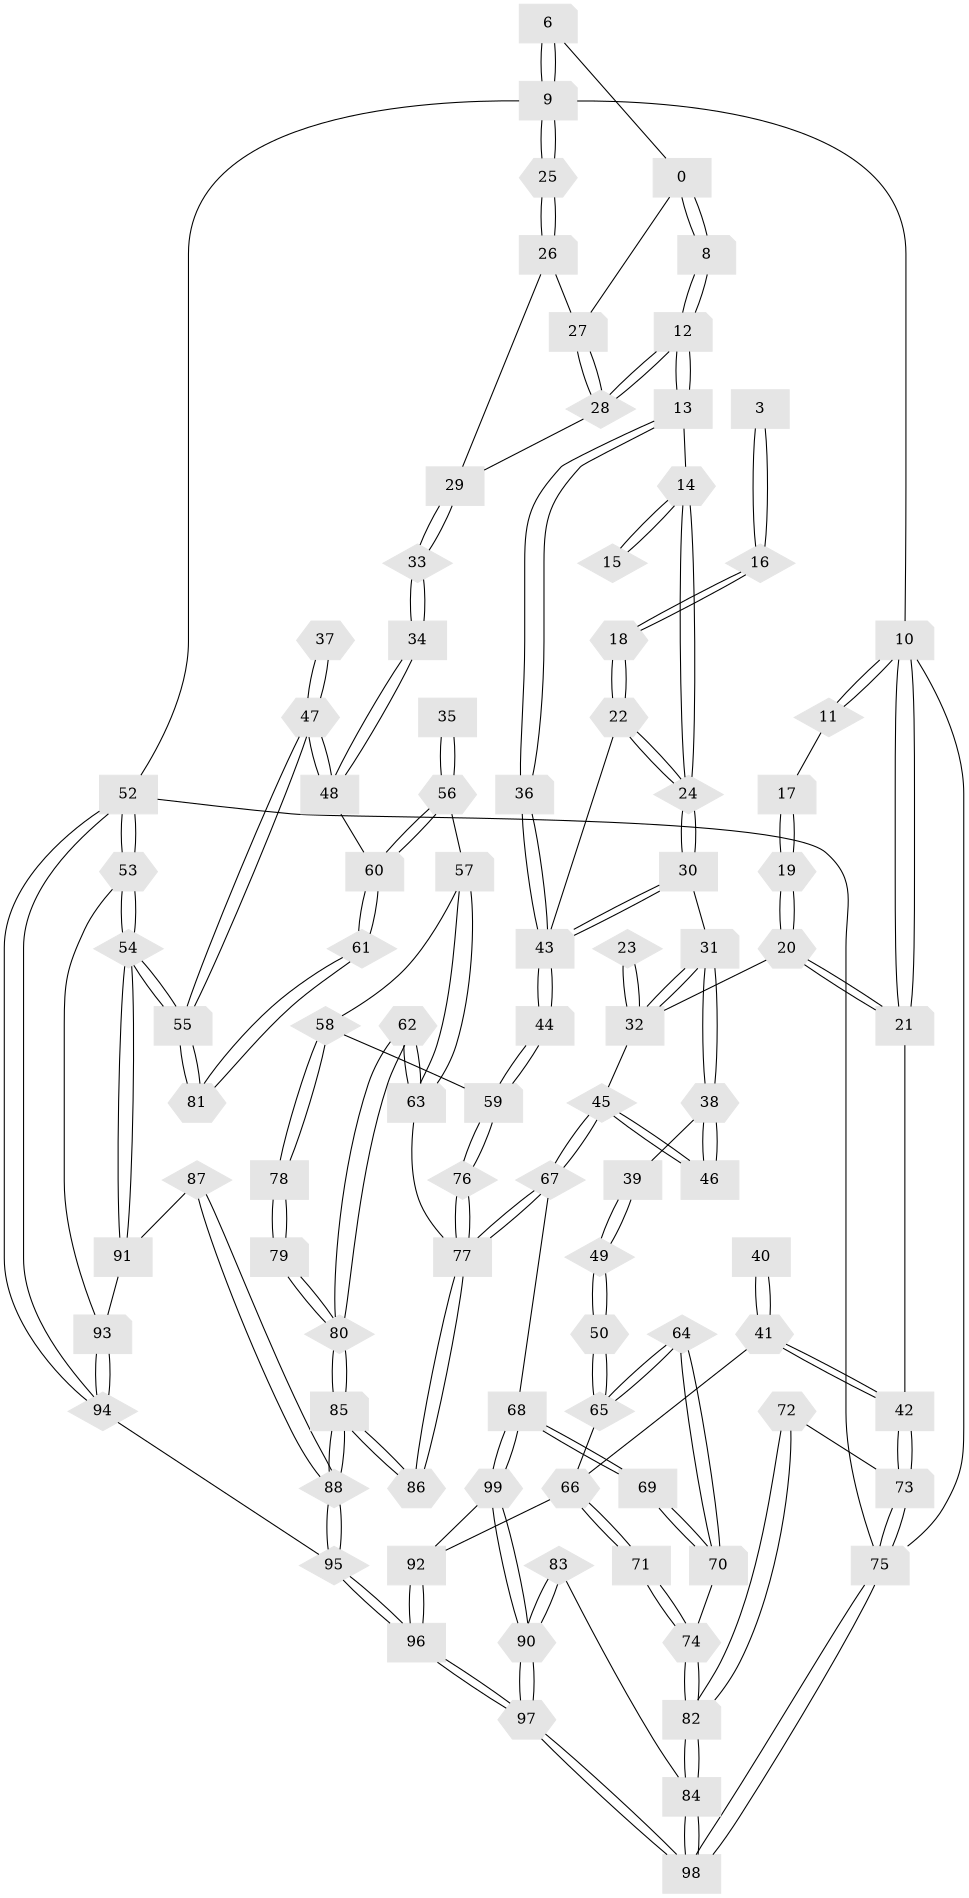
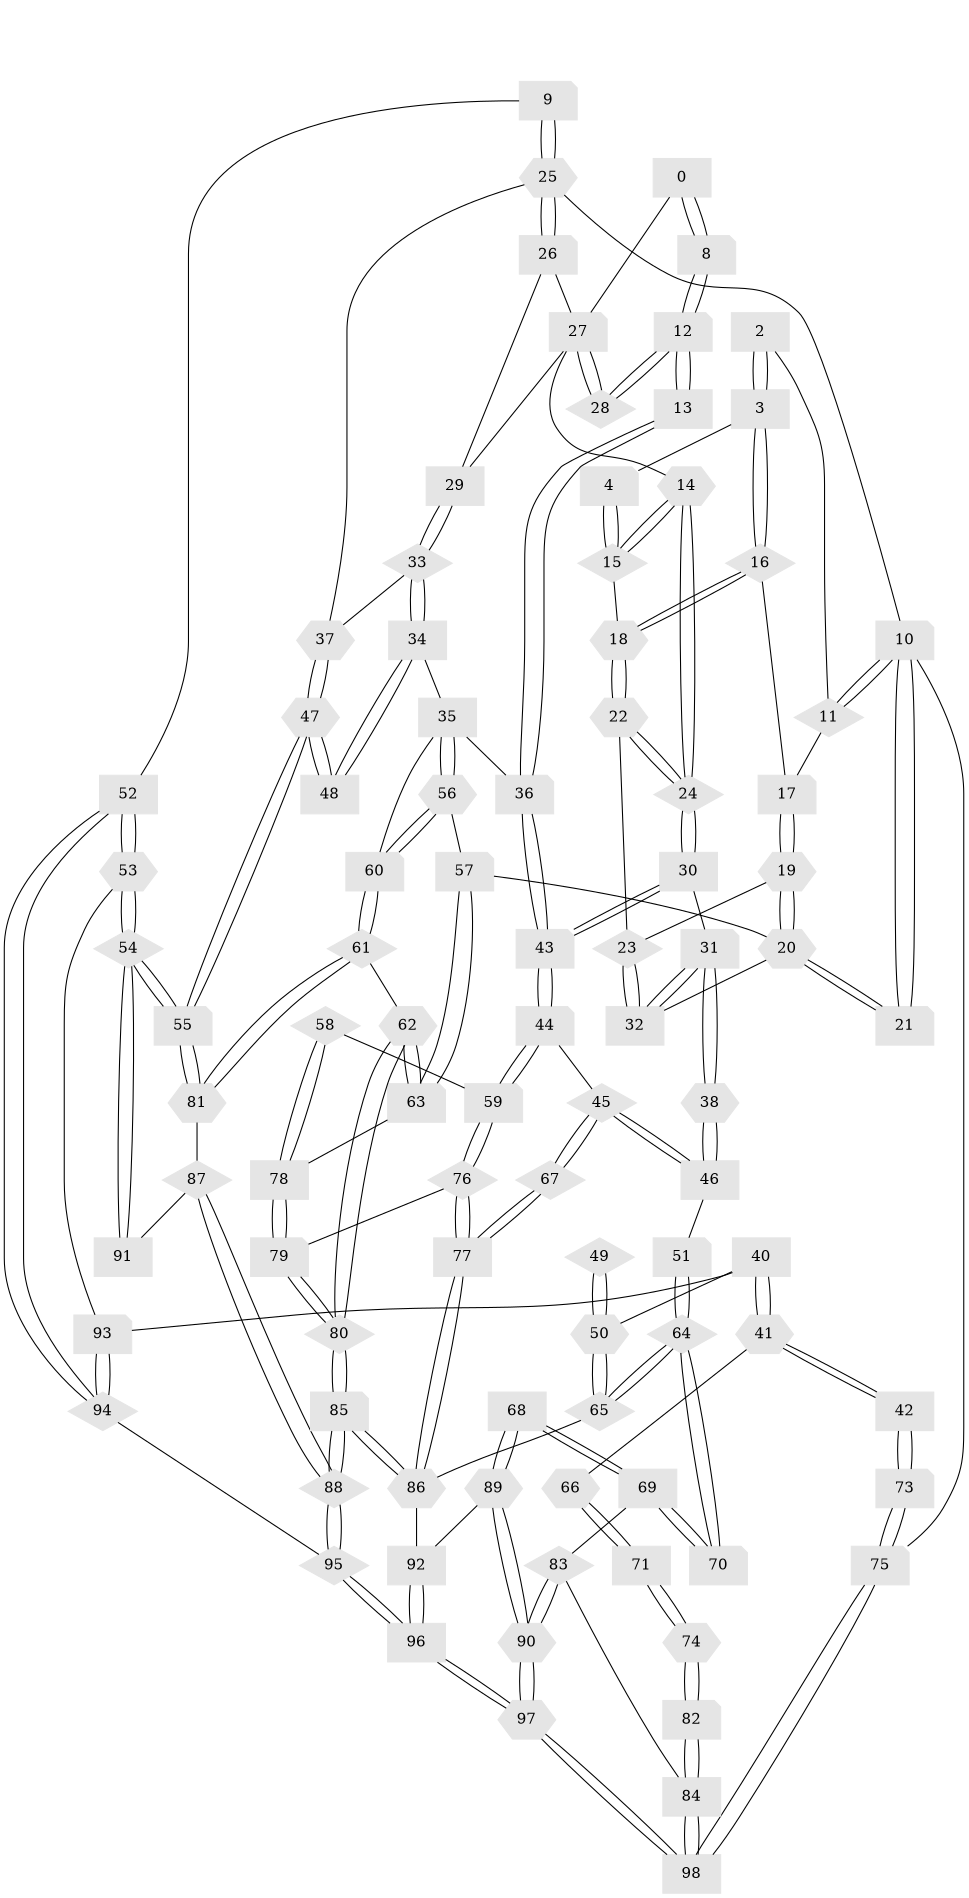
node "6": removed
edge "9" -- "10": now "25" -- "10"
node "2": added
edge "25" -- "37": added
edge "28" -- "29": now "27" -- "29"
edge "13" -- "14": now "27" -- "14"
node "4": added
edge "33" -- "37": added
edge "15" -- "18": added
edge "16" -- "17": added
edge "34" -- "35": added
edge "35" -- "36": added
edge "48" -- "60": now "35" -- "60"
edge "22" -- "43": now "22" -- "23"
edge "52" -- "75": removed
edge "19" -- "23": added
edge "57" -- "58": now "57" -- "20"
edge "61" -- "62": added
edge "32" -- "45": now "44" -- "45"
edge "81" -- "87": added
node "39": removed
edge "63" -- "77": now "63" -- "78"
edge "76" -- "79": added
edge "21" -- "42": removed
node "51": added
edge "67" -- "68": removed
edge "40" -- "50": added
edge "91" -- "93": now "40" -- "93"
node "72": removed
edge "65" -- "66": now "65" -- "86"
node "99": label "99" -> "89"
edge "66" -- "92": now "86" -- "92"
edge "69" -- "83": added
edge "70" -- "74": removed
